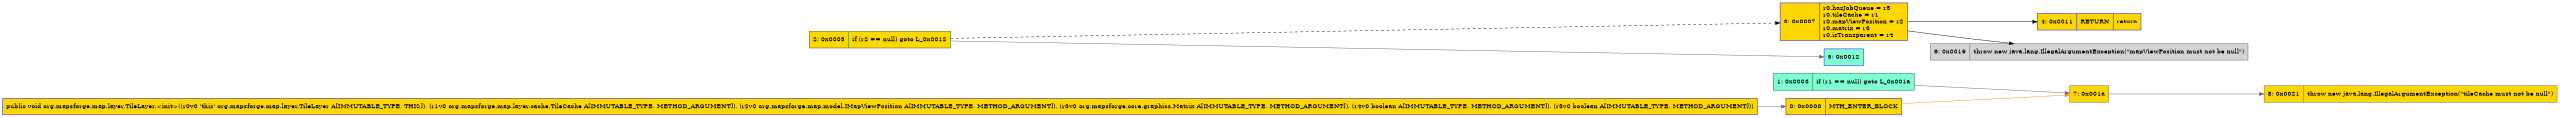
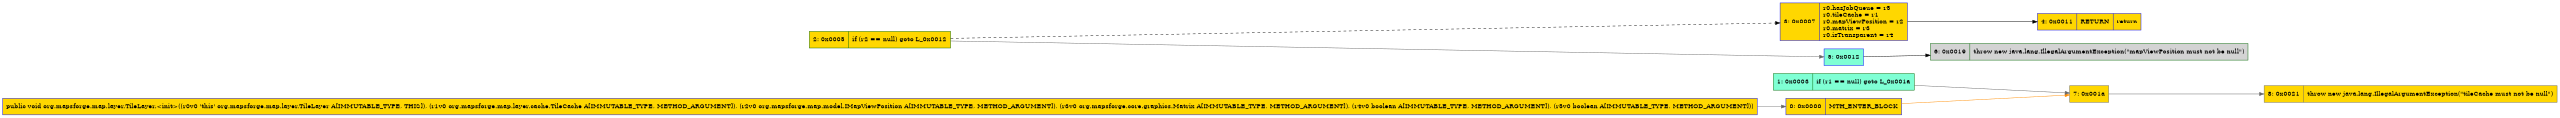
edge "3: 0x0007" -> "6: 0x0019": now "5: 0x0012" -> "6: 0x0019"
node "6: 0x0019": color gray40 -> darkgreen
